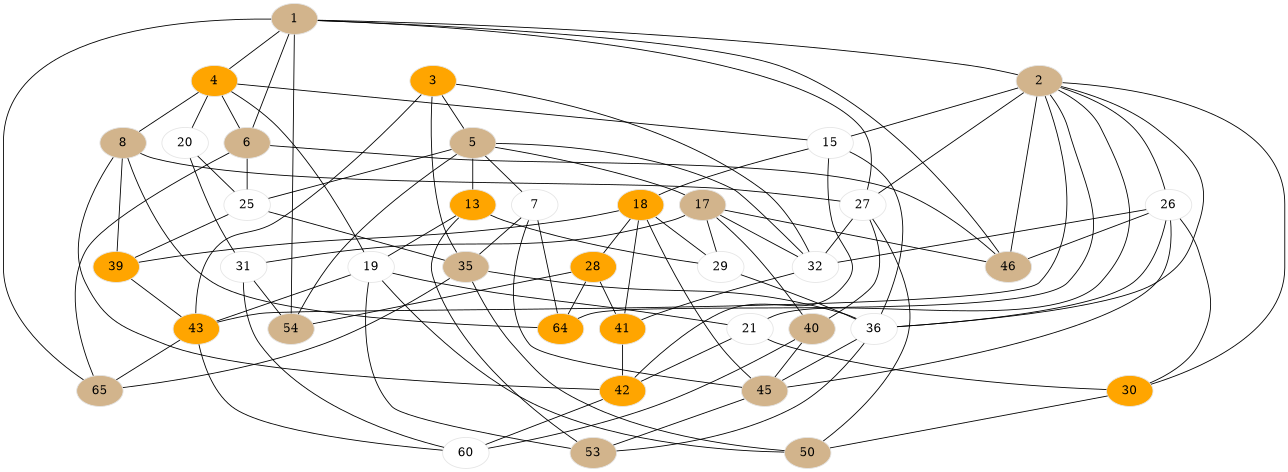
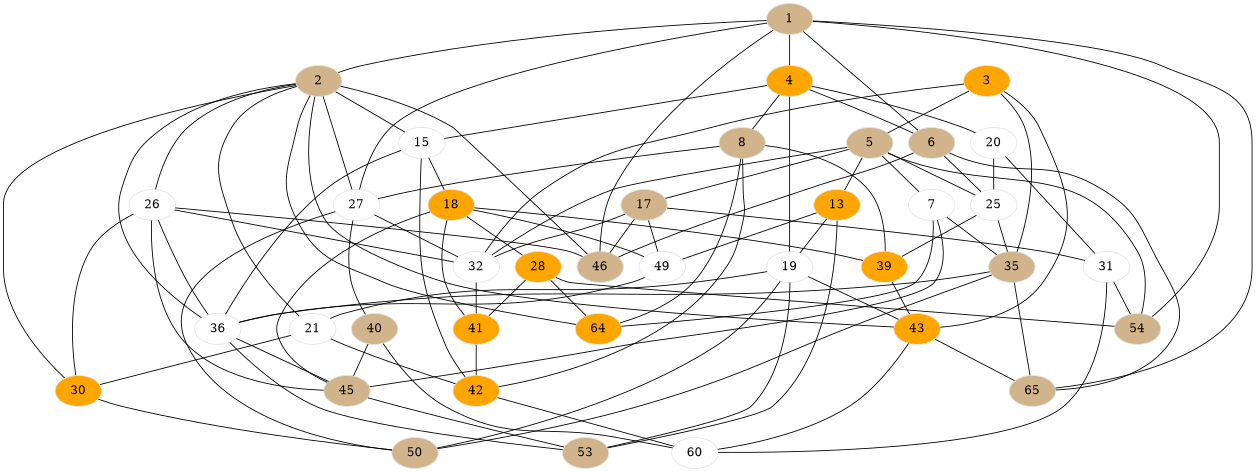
edge "17" -- "40": removed
node "29": label "29" -> "49"
